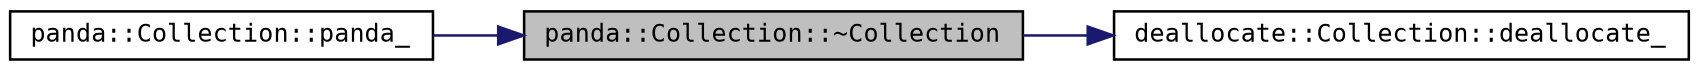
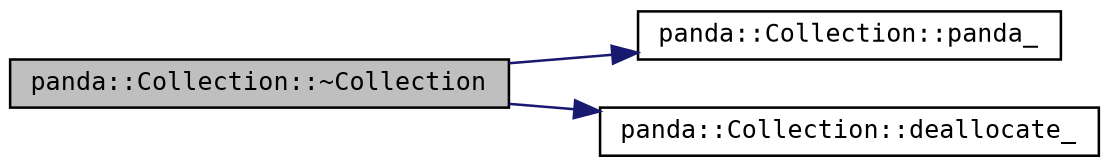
edge "panda::Collection::panda_" -> "panda::Collection::~Collection": reversed
node "deallocate::Collection::deallocate_": label "deallocate::Collection::deallocate_" -> "panda::Collection::deallocate_"
